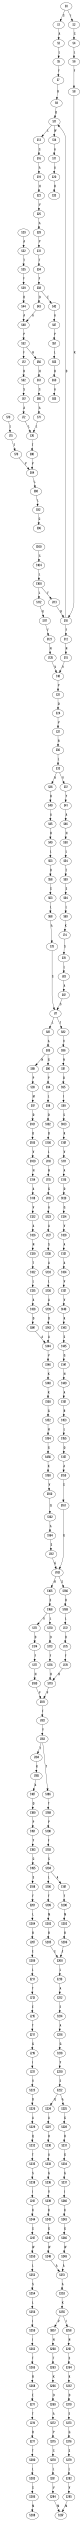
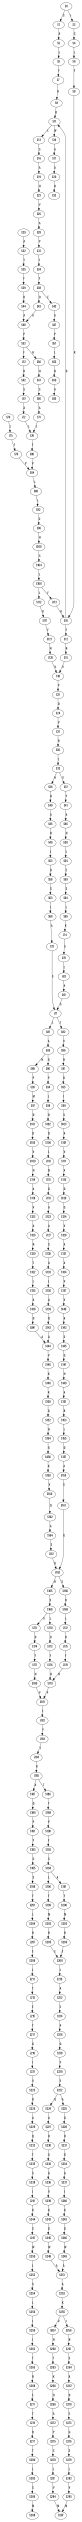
edge "S96" -> "S100": added, label "H"
edge "S183" -> "S186": now "S185" -> "S186"
